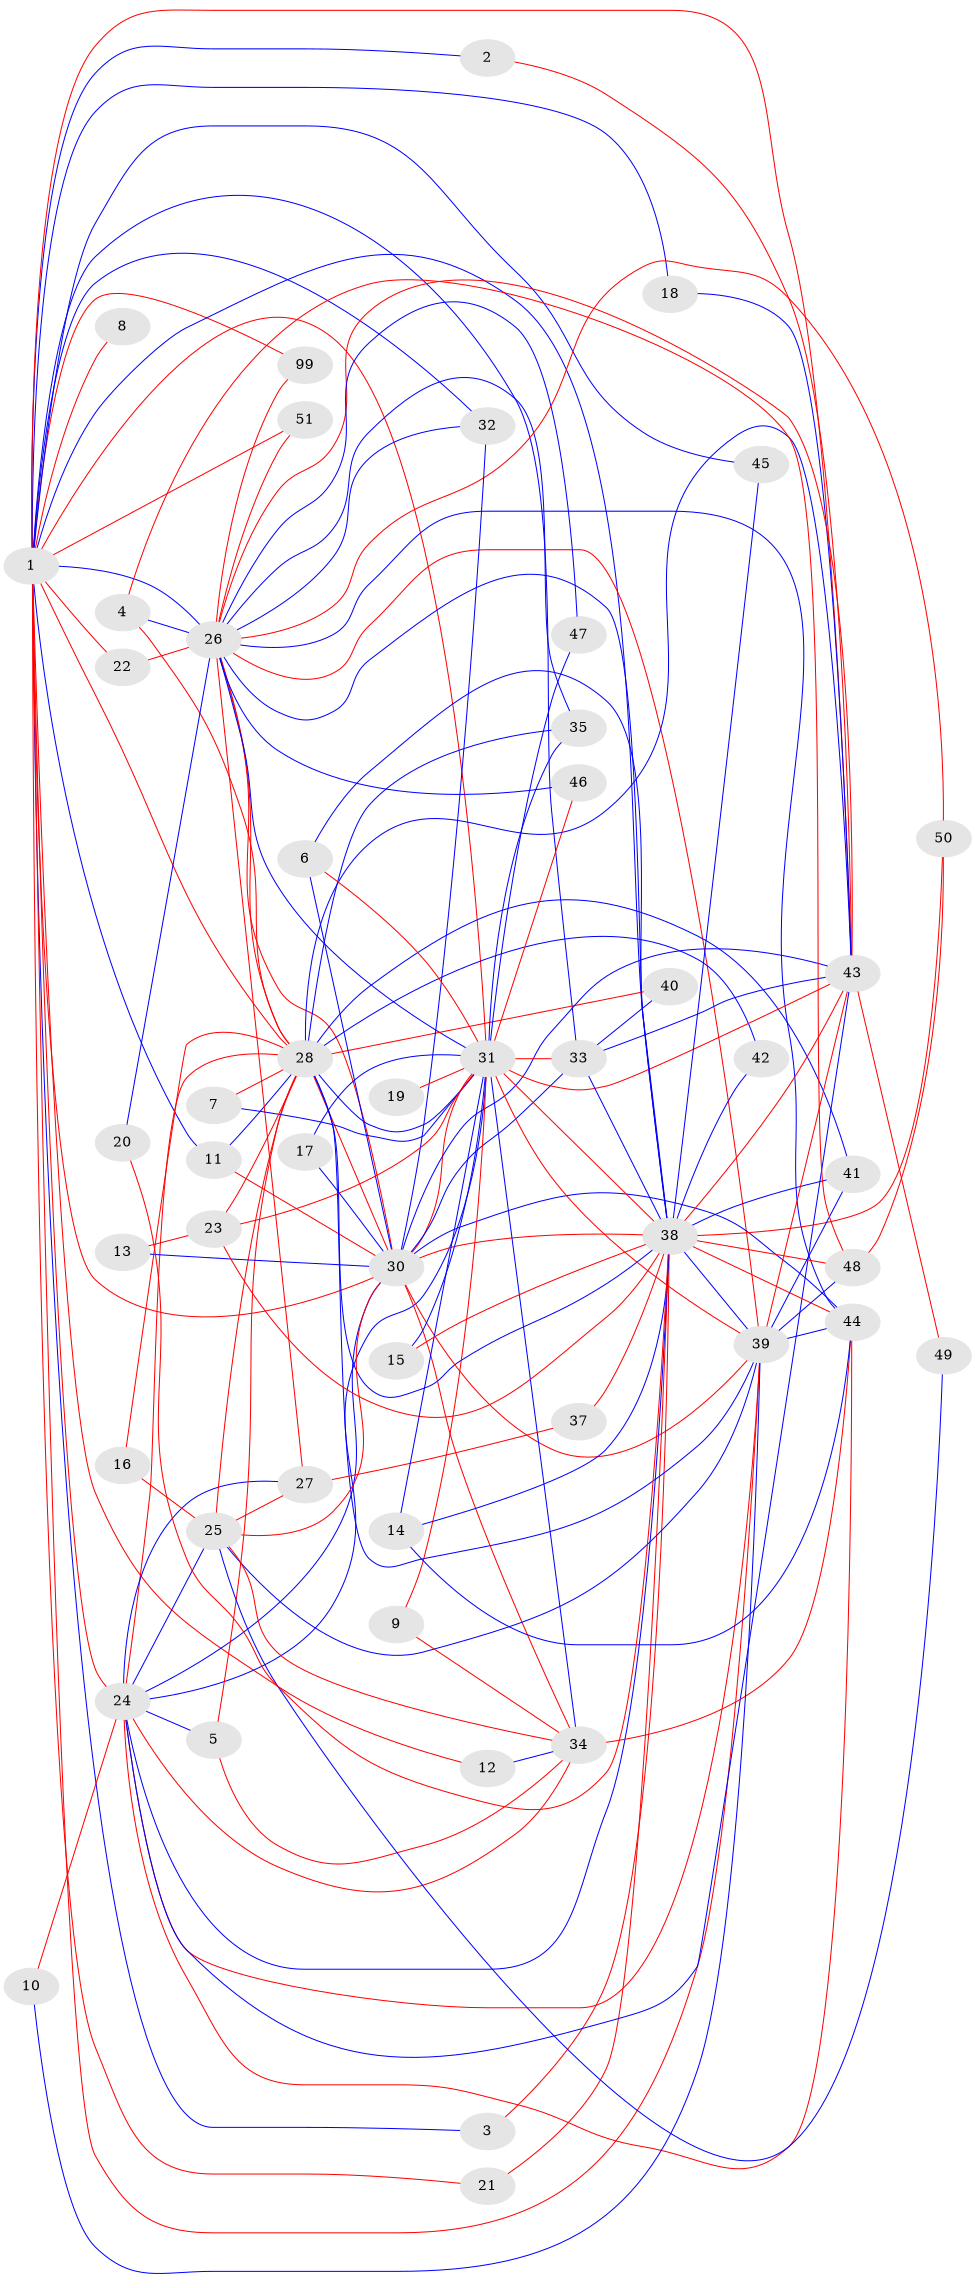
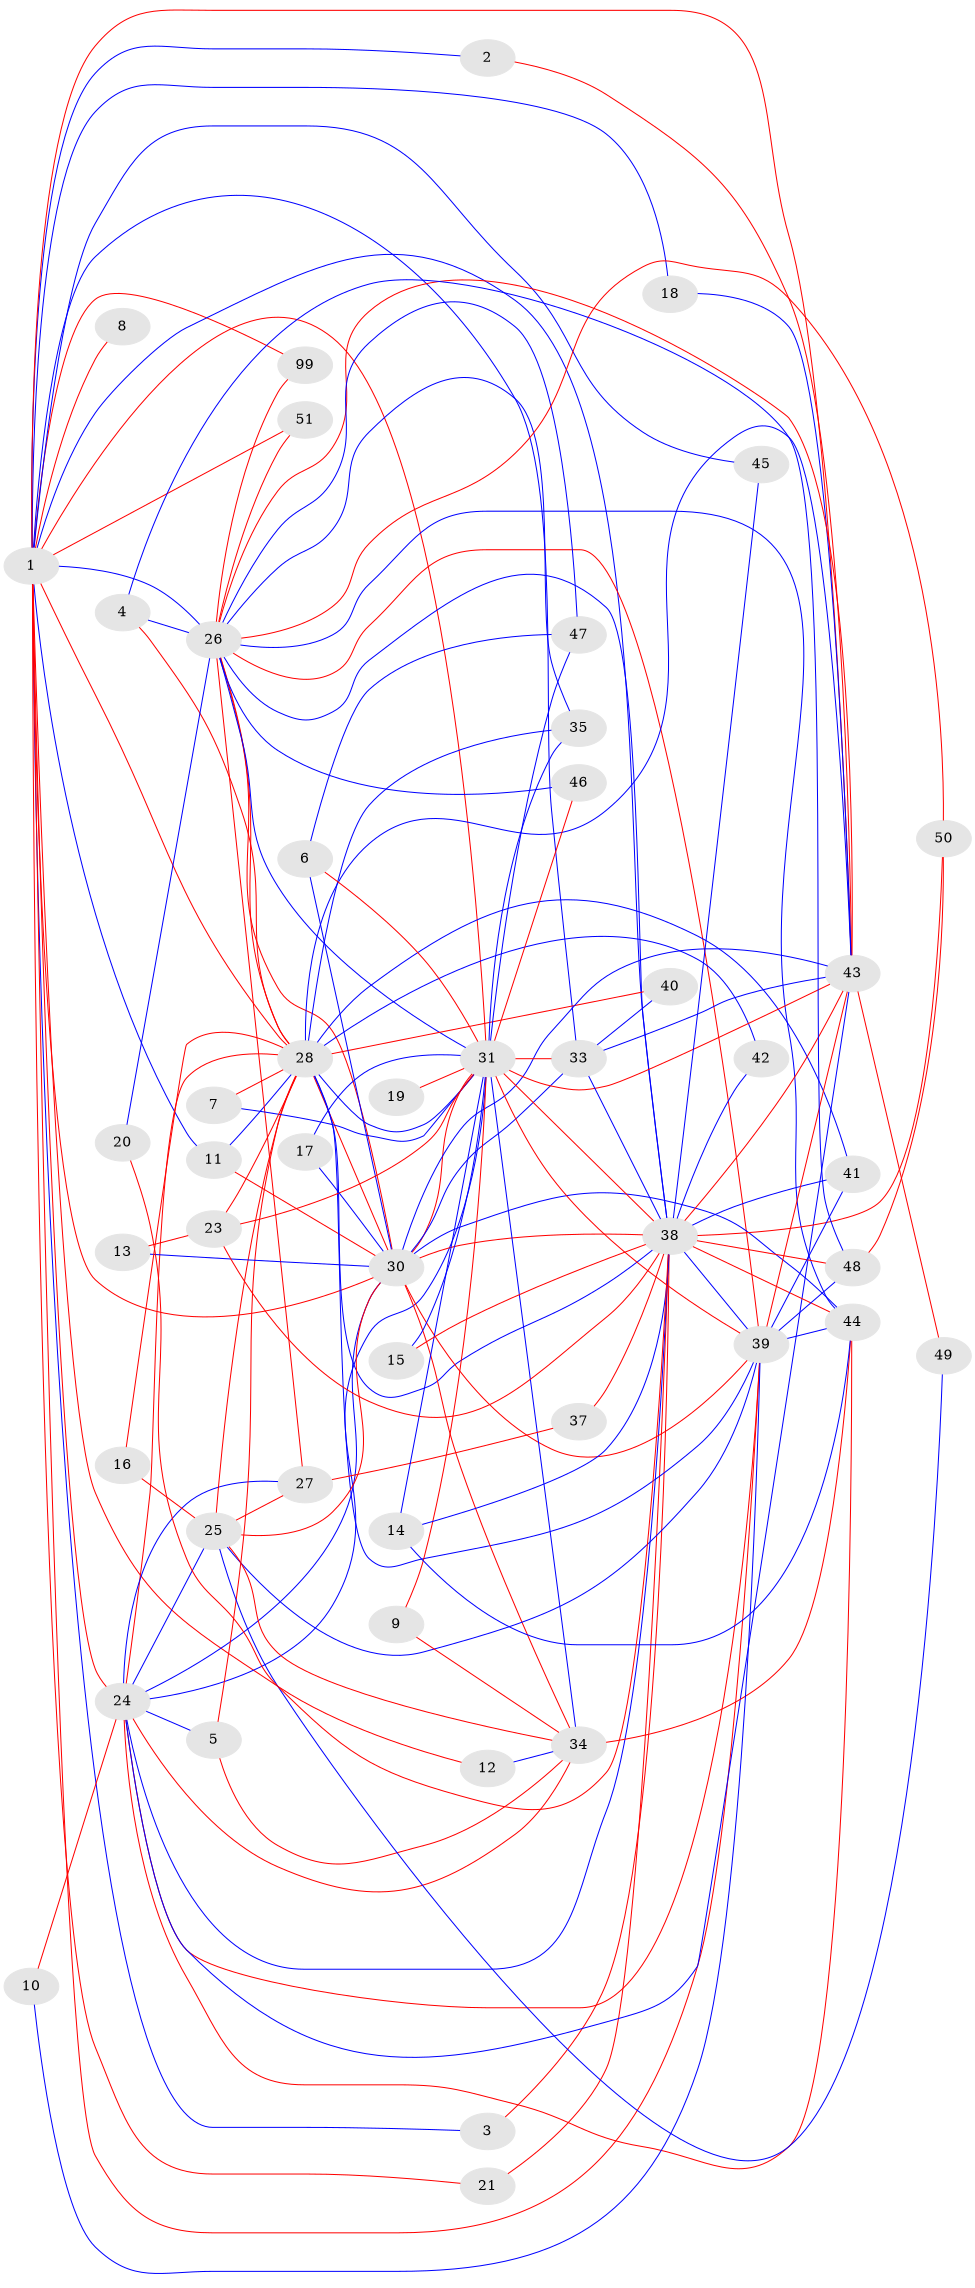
edge "4" -- "48": color red -> blue
node "32": removed
node "22": removed
edge "6" -- "38": now "6" -- "47"
